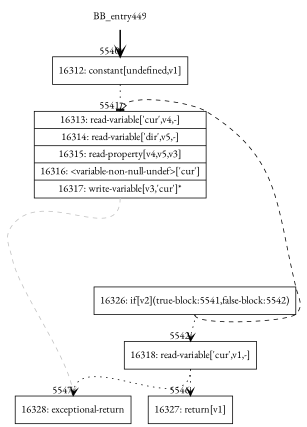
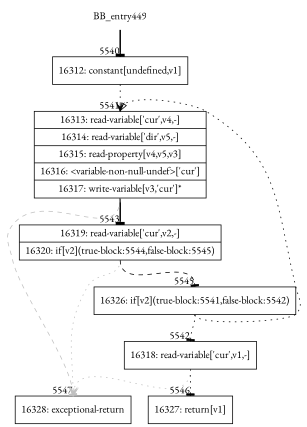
edge "BB_entry449" -> "16312: constant[undefined,v1]": arrowhead vee -> tee
edge "16312: constant[undefined,v1]" -> "16313: read-variable['cur',v4,-]": arrowhead tee -> vee
edge "16326: if[v2](true-block:5541,false-block:5542)" -> "16313: read-variable['cur',v4,-]": style dashed -> dotted
node "16319: read-variable['cur',v2,-]": added
edge "16313: read-variable['cur',v4,-]" -> "16328: exceptional-return": arrowhead vee -> tee
edge "16326: if[v2](true-block:5541,false-block:5542)" -> "16318: read-variable['cur',v1,-]": arrowhead vee -> tee
edge "16318: read-variable['cur',v1,-]" -> "16328: exceptional-return": color black -> gray
edge "16318: read-variable['cur',v1,-]" -> "16327: return[v1]": arrowhead vee -> tee
